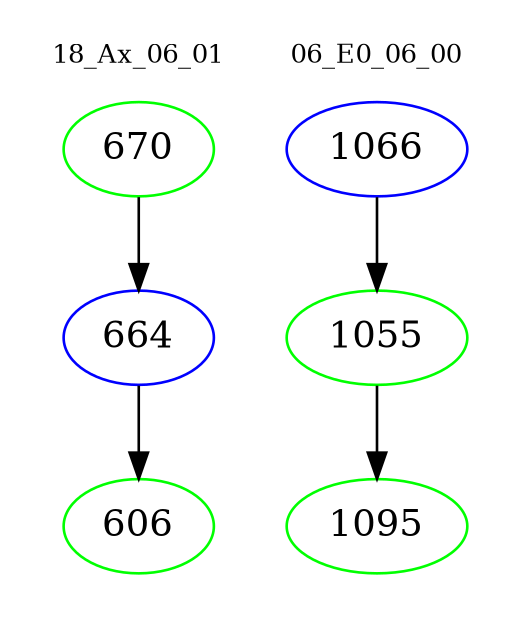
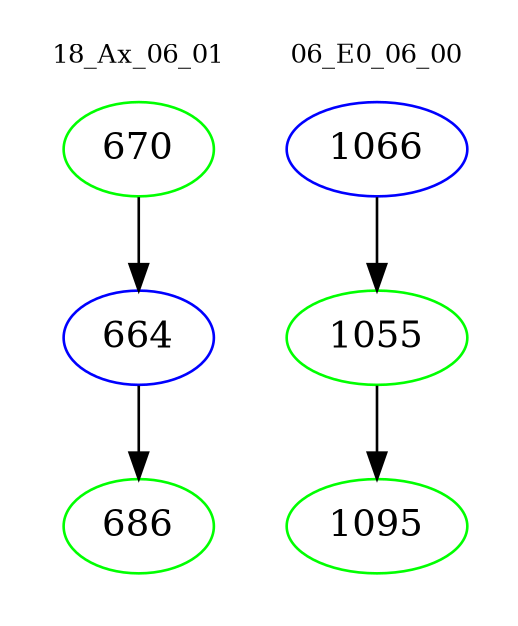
node "606": label "606" -> "686"
